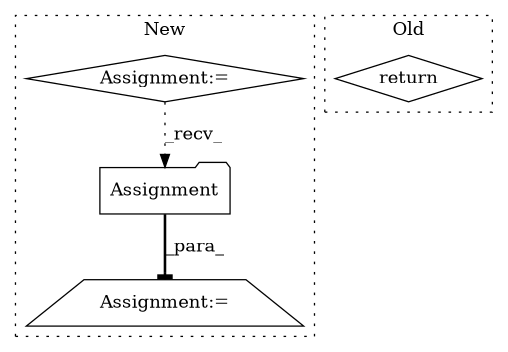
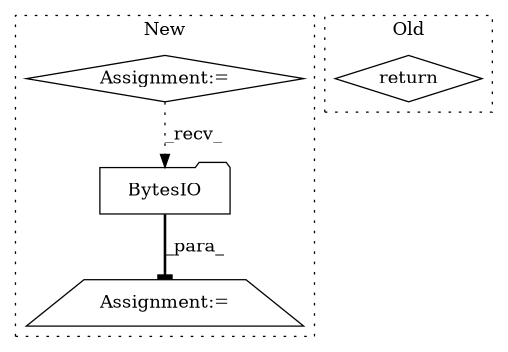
node "Assignment": label "Assignment" -> "BytesIO"
